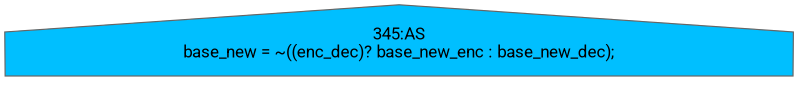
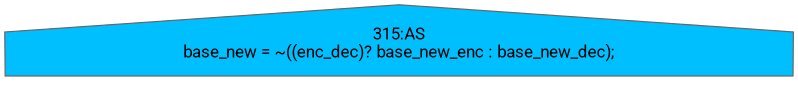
node "345:AS base_new = ~((enc_dec)? base_new_enc : base_new_dec);": label "345:AS base_new = ~((enc_dec)? base_new_enc : base_new_dec);" -> "315:AS base_new = ~((enc_dec)? base_new_enc : base_new_dec);"
